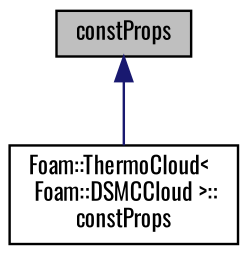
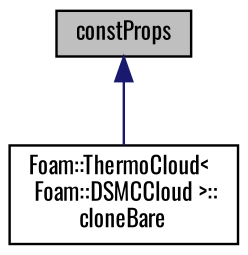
node "Foam::ThermoCloud< Foam::DSMCCloud >:: constProps": label "Foam::ThermoCloud< Foam::DSMCCloud >:: constProps" -> "Foam::ThermoCloud< Foam::DSMCCloud >:: cloneBare"
